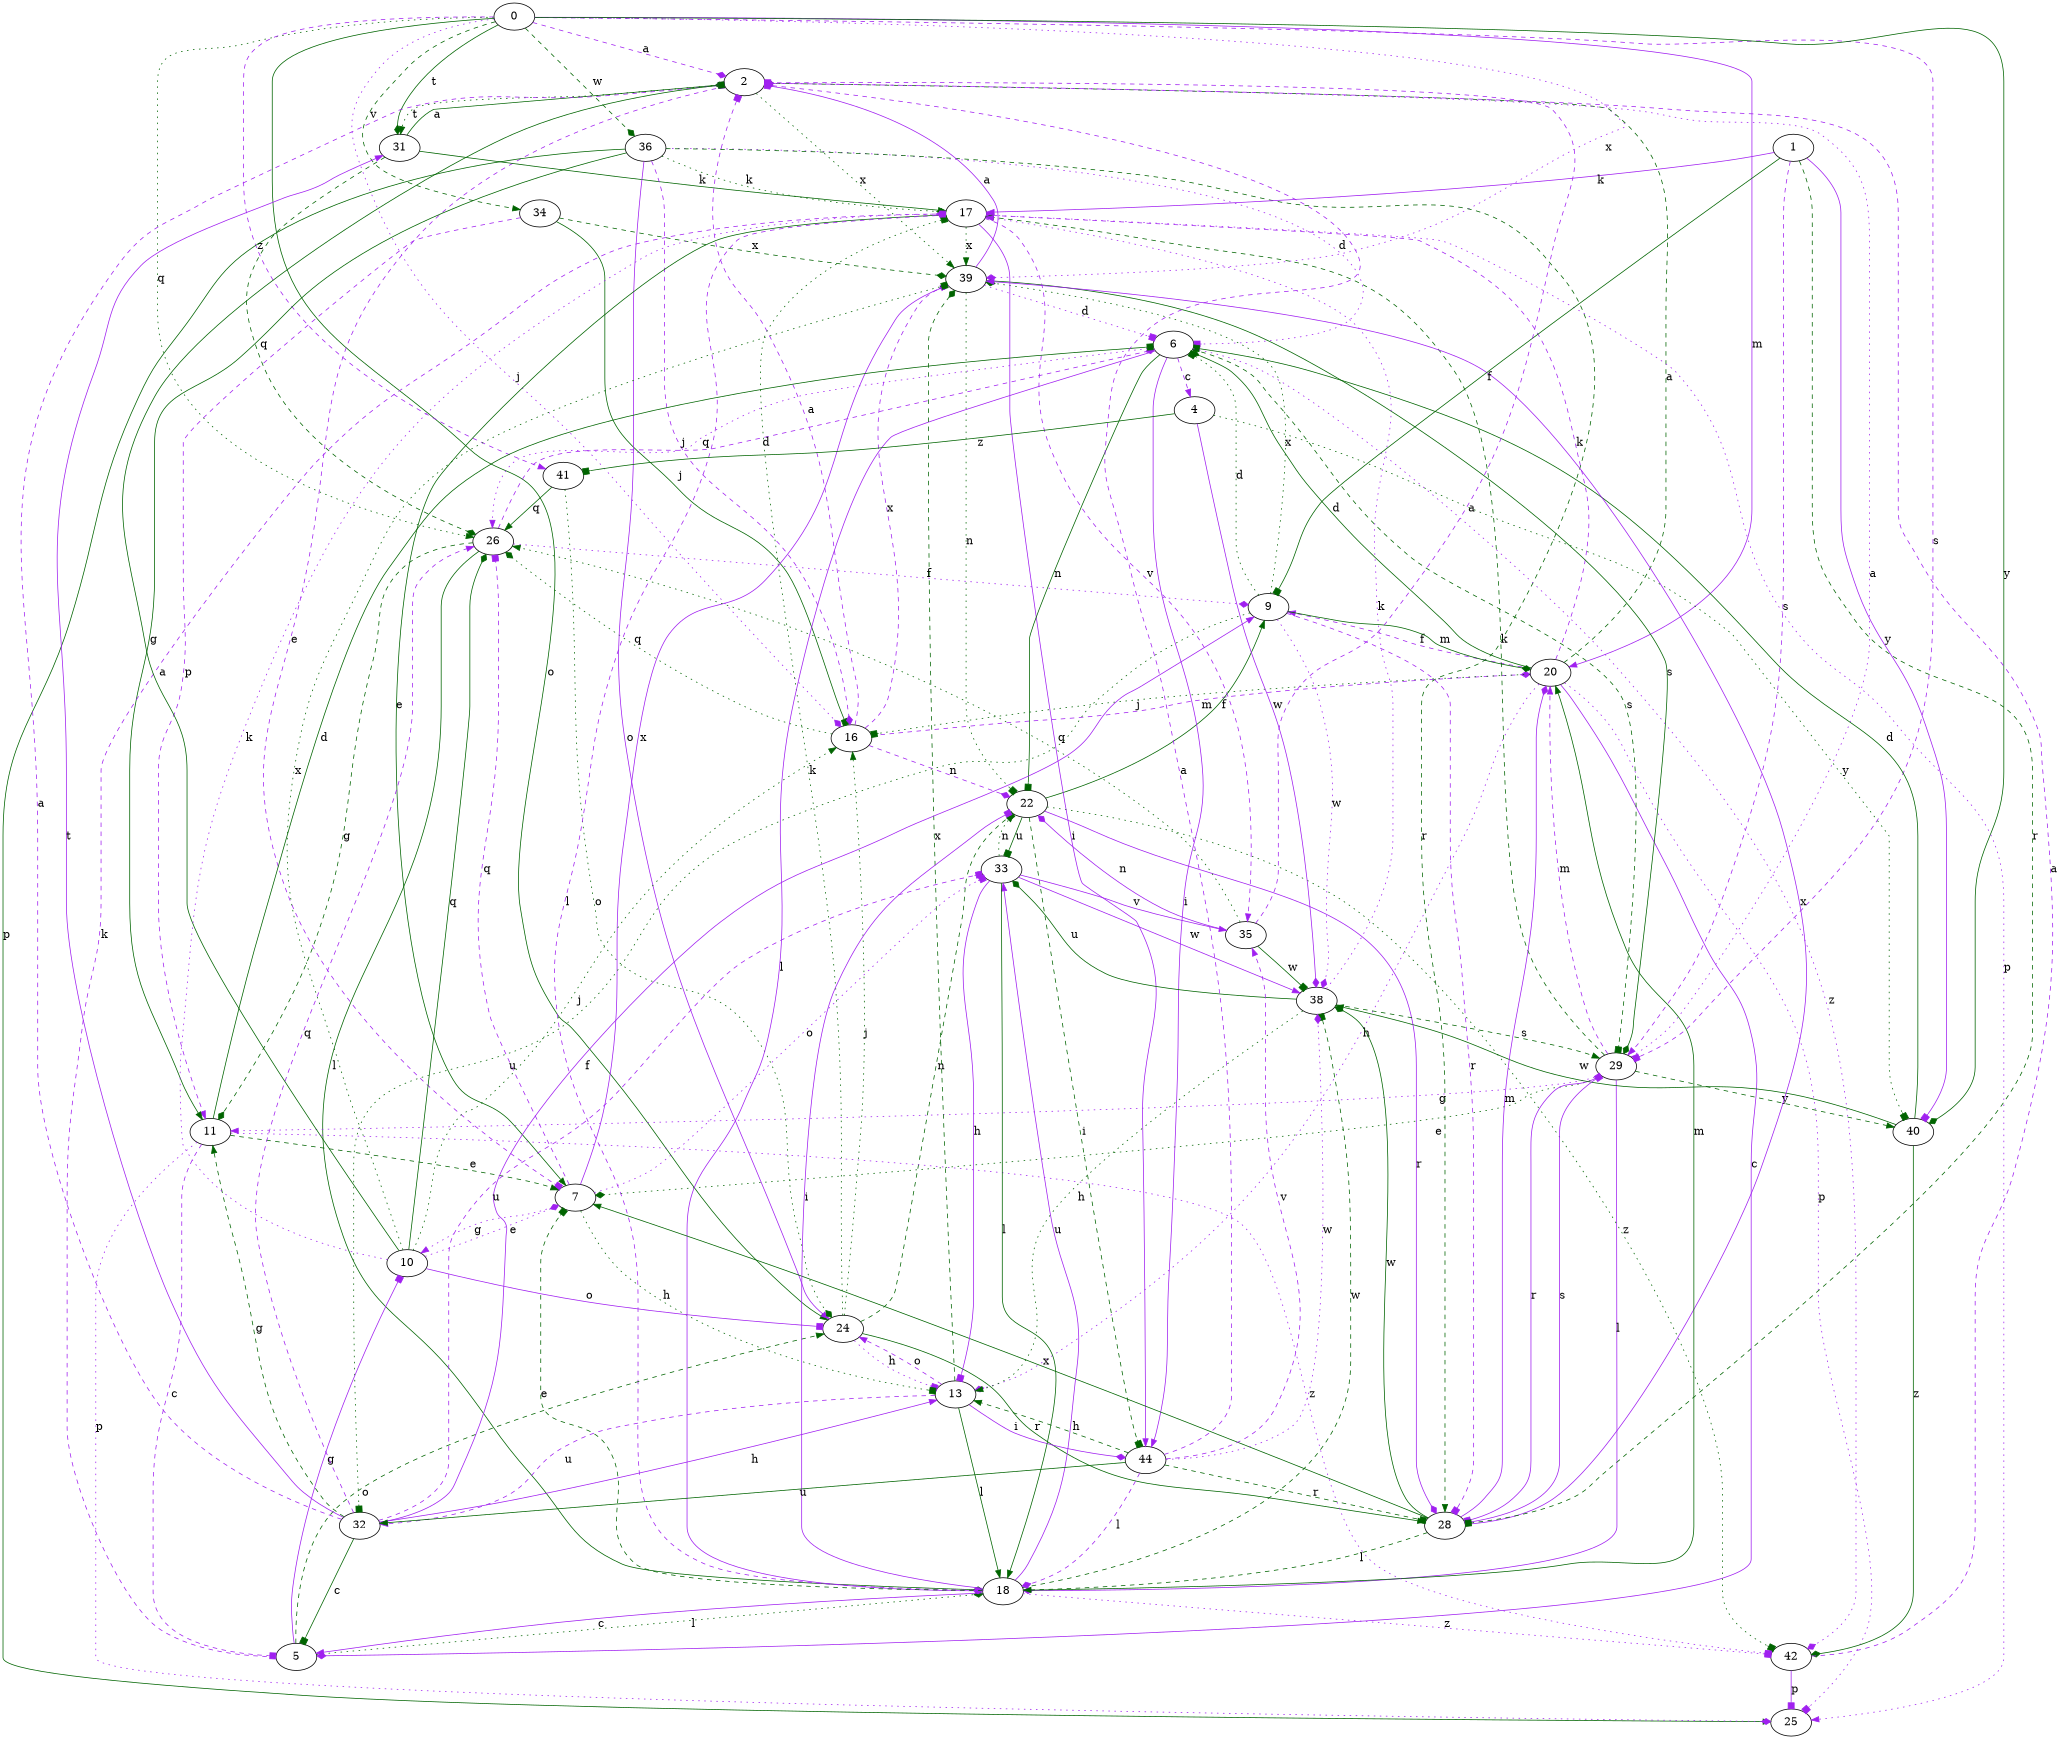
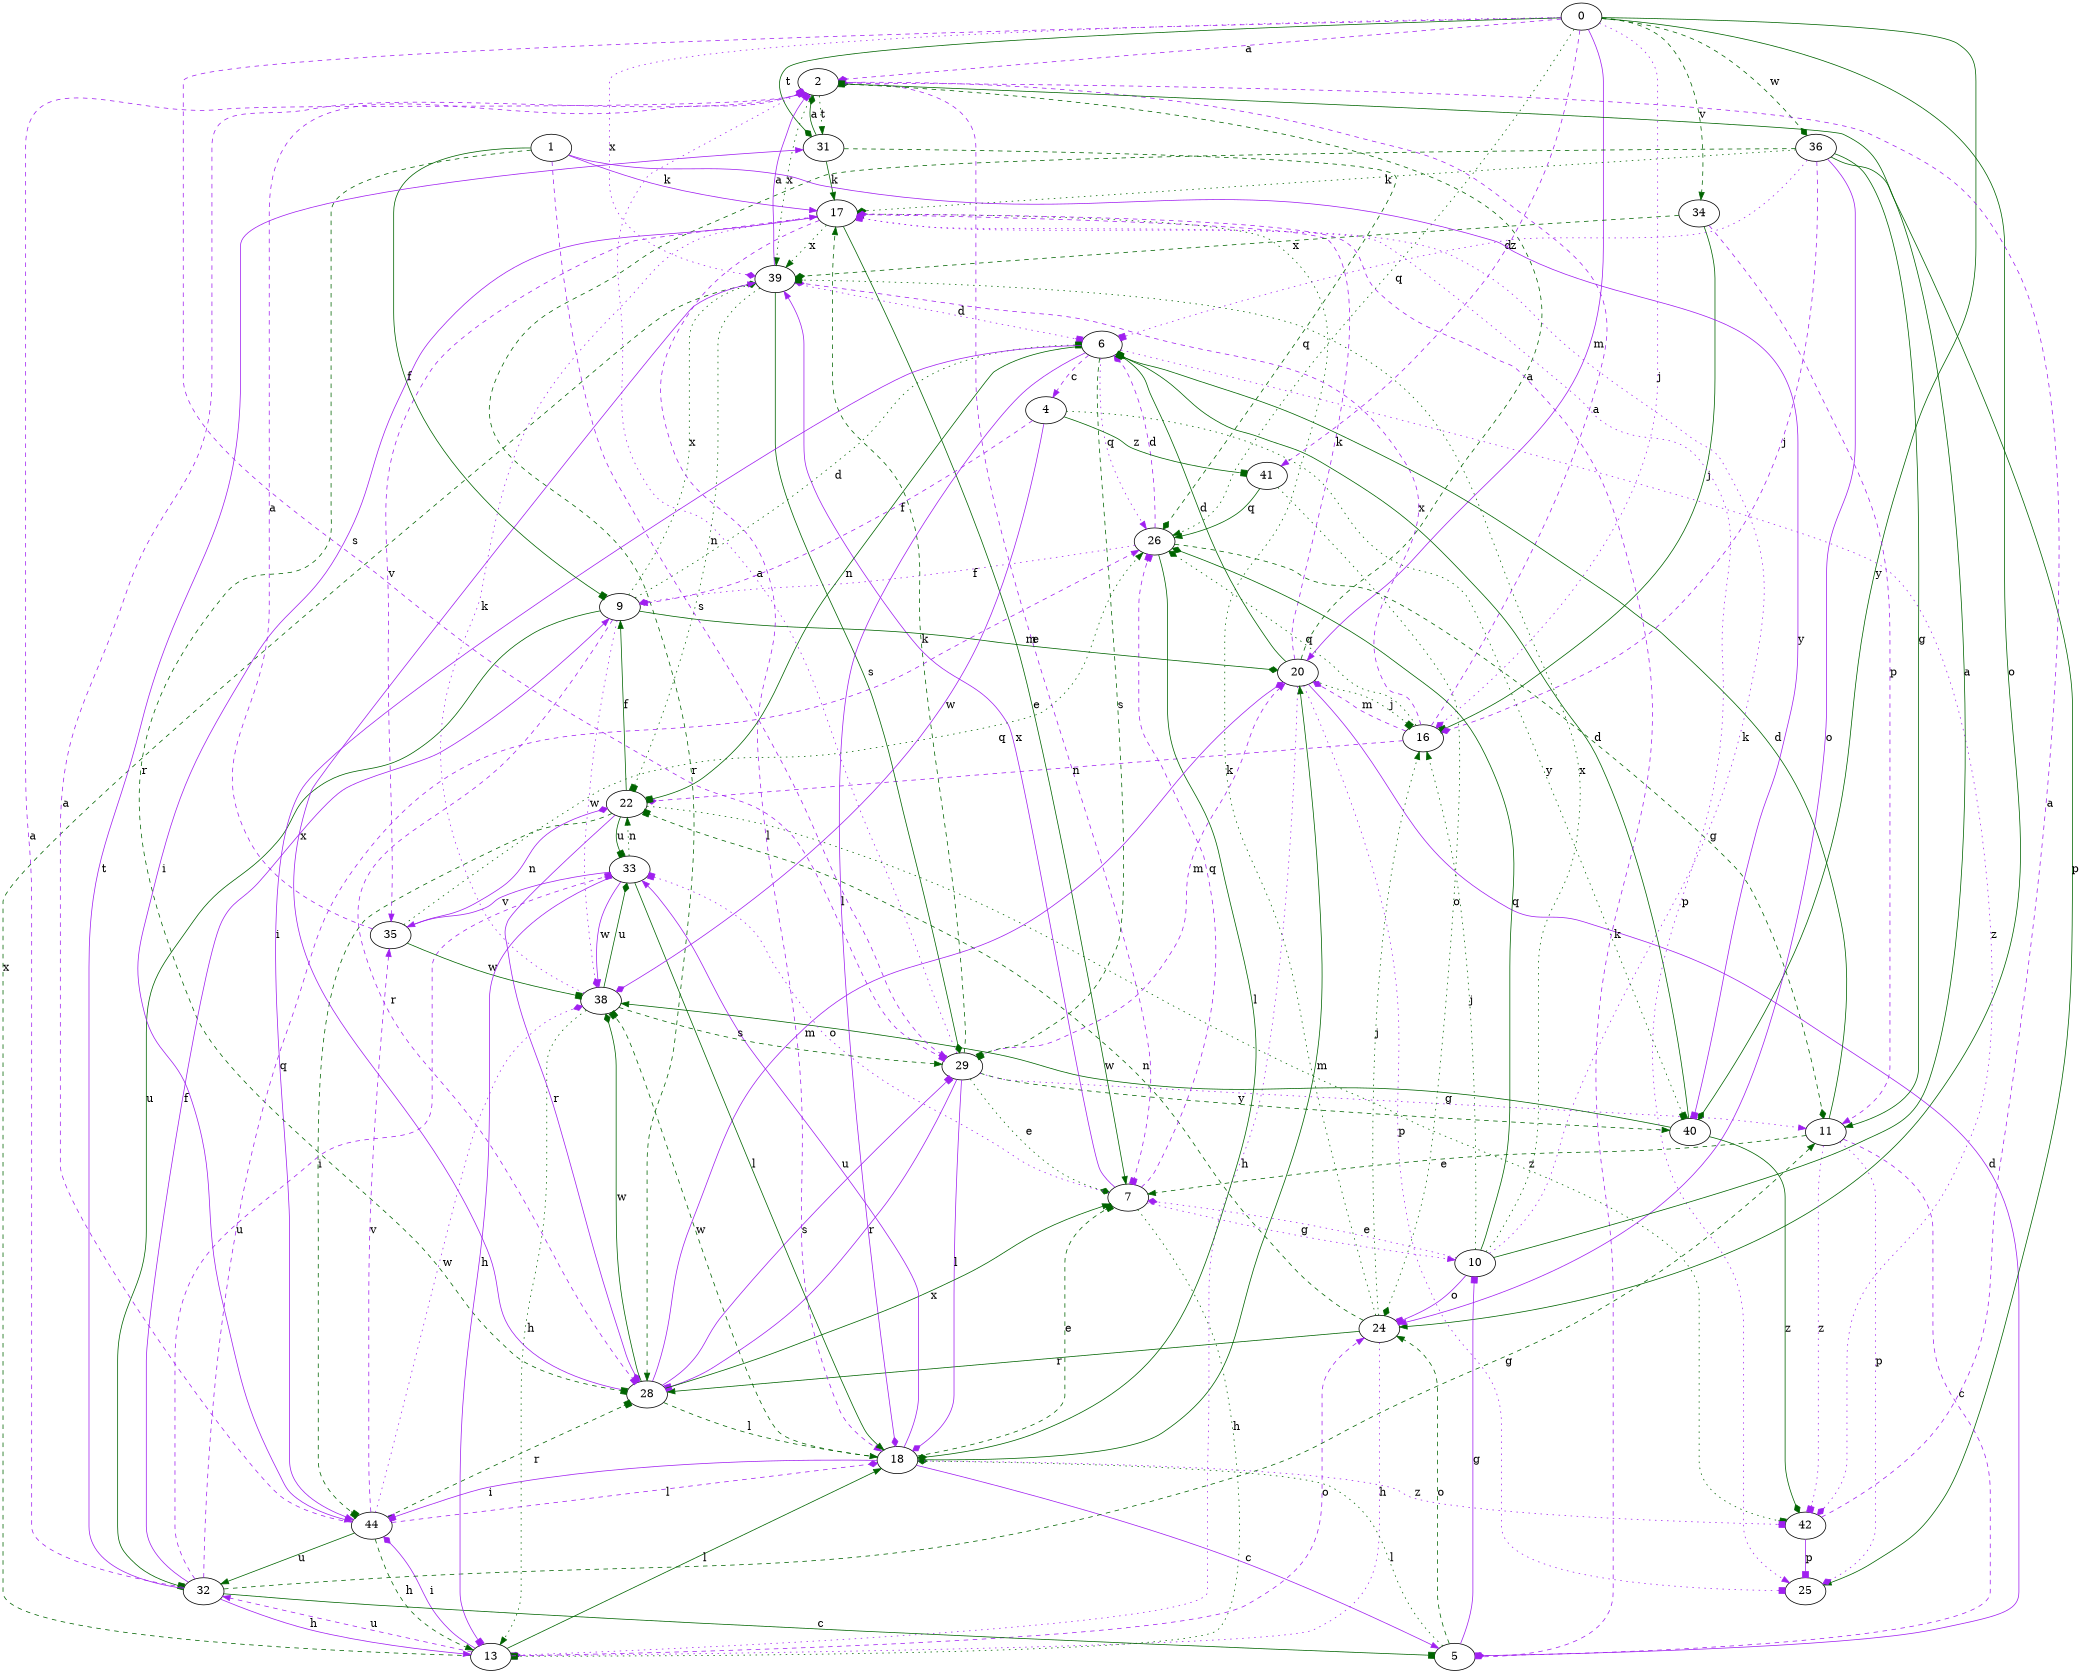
edge "20" -> "9": now "4" -> "9"
edge "9" -> "32": style dotted -> solid
edge "20" -> "5": label "c" -> "d"
edge "18" -> "22": now "18" -> "44"
